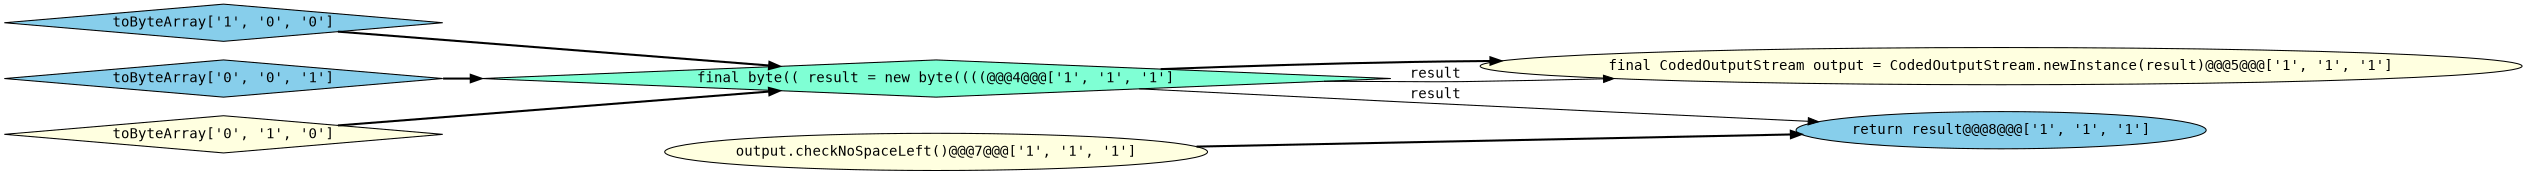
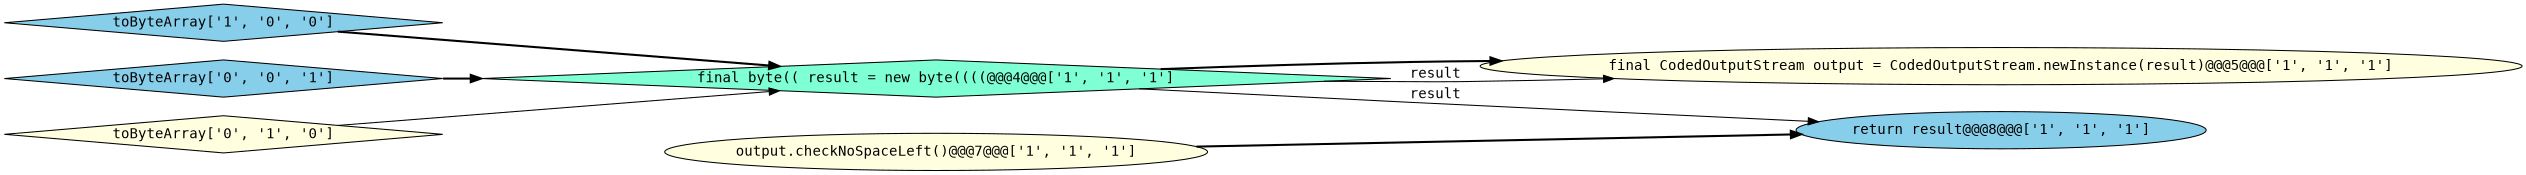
edge "toByteArray['0', '1', '0']" -> "final byte(( result = new byte((((@@@4@@@['1', '1', '1']": style bold -> solid
